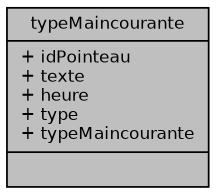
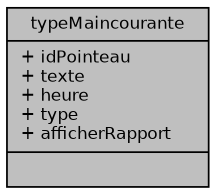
node "typeMaincourante": text "+ typeMaincourante" -> "+ afficherRapport"
